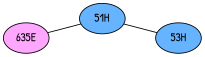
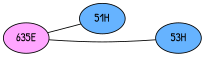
edge "51H" -- "53H": now "635E" -- "53H"
